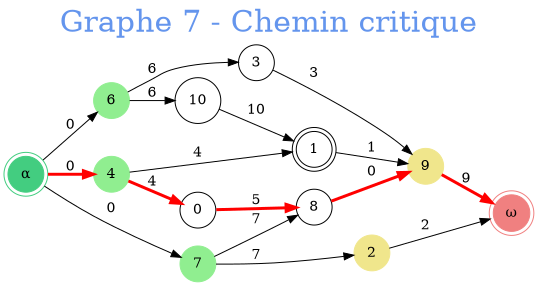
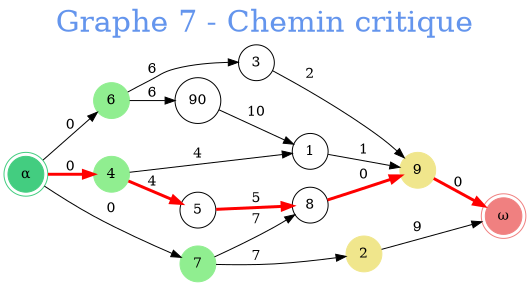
edge "3" -> "9": label "3" -> "2"
node "10": label "10" -> "90"
node "1": shape doublecircle -> circle
edge "9" -> "ω": label "9" -> "0"
node "0": label "0" -> "5"
edge "2" -> "ω": label "2" -> "9"
